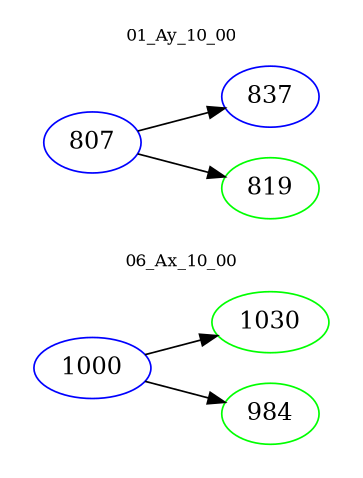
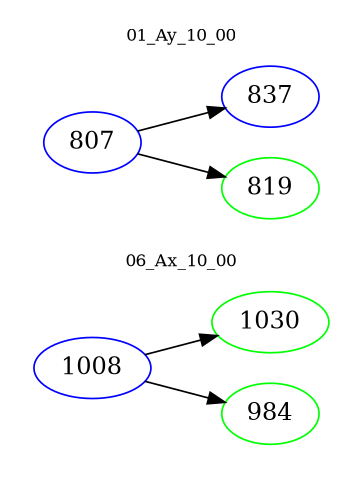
node "1000": label "1000" -> "1008"
